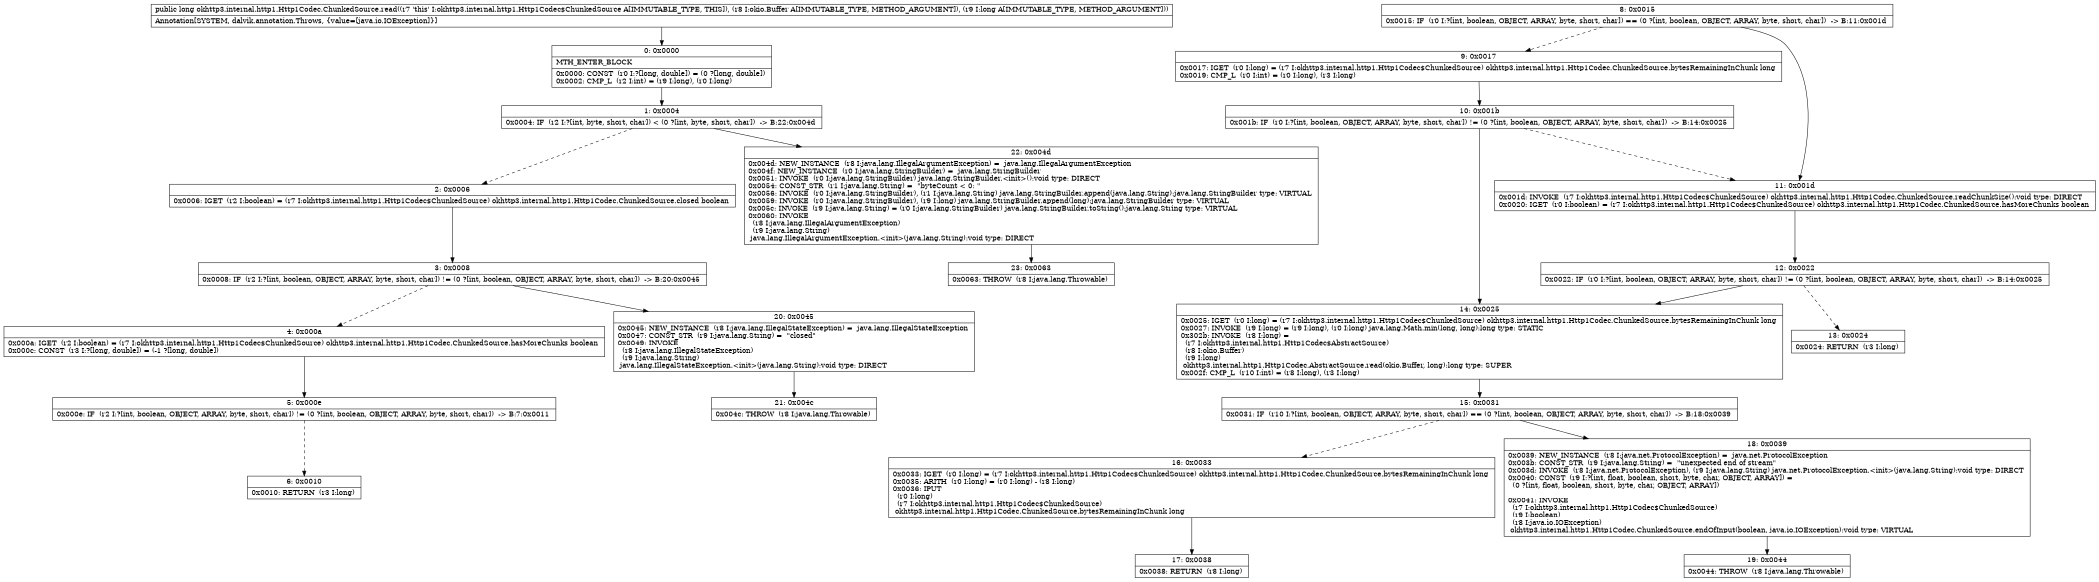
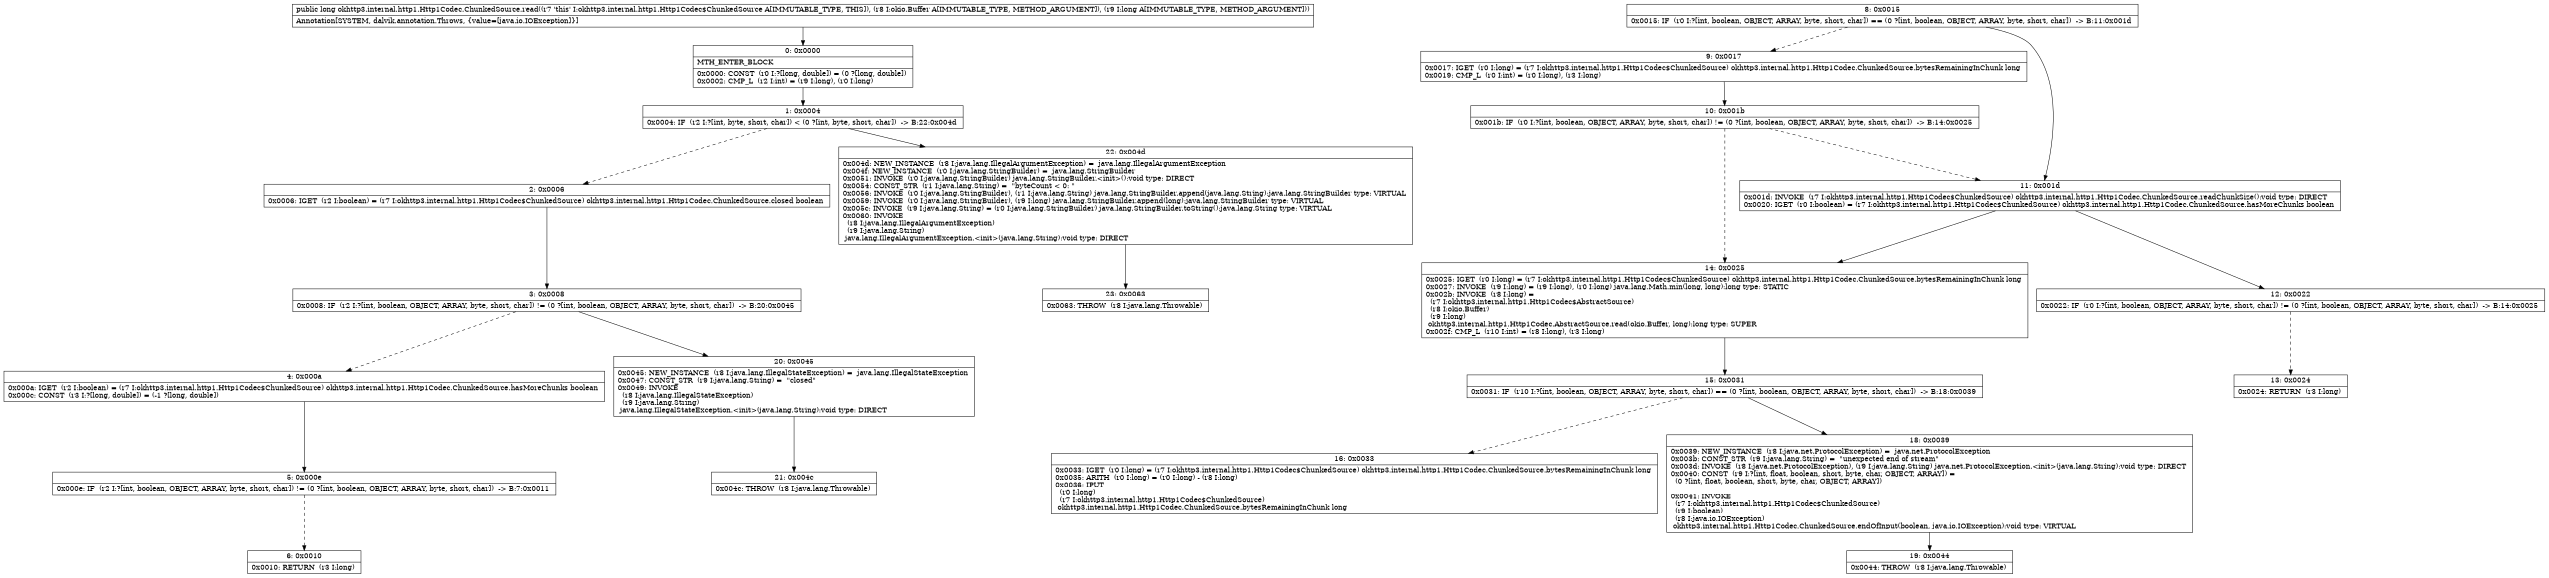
edge "10: 0x001b" -> "14: 0x0025": style solid -> dashed
edge "12: 0x0022" -> "14: 0x0025": now "11: 0x001d" -> "14: 0x0025"
node "14: 0x0025": text "0x302b: INVOKE  (r8 I:long) =" -> "0x002b: INVOKE  (r8 I:long) ="
node "17: 0x0038": removed
